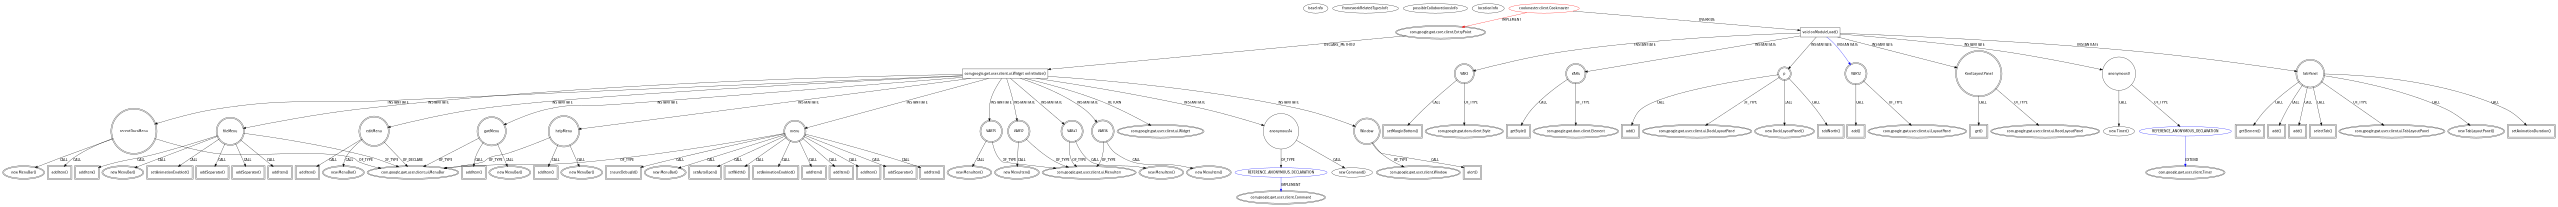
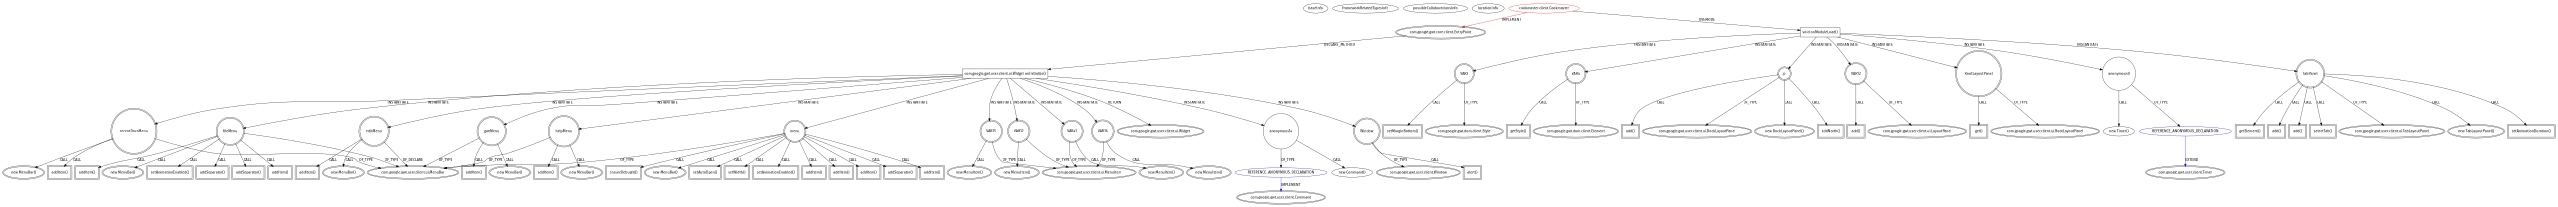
edge "void onModuleLoad()" -> "VAR12": color blue -> black
